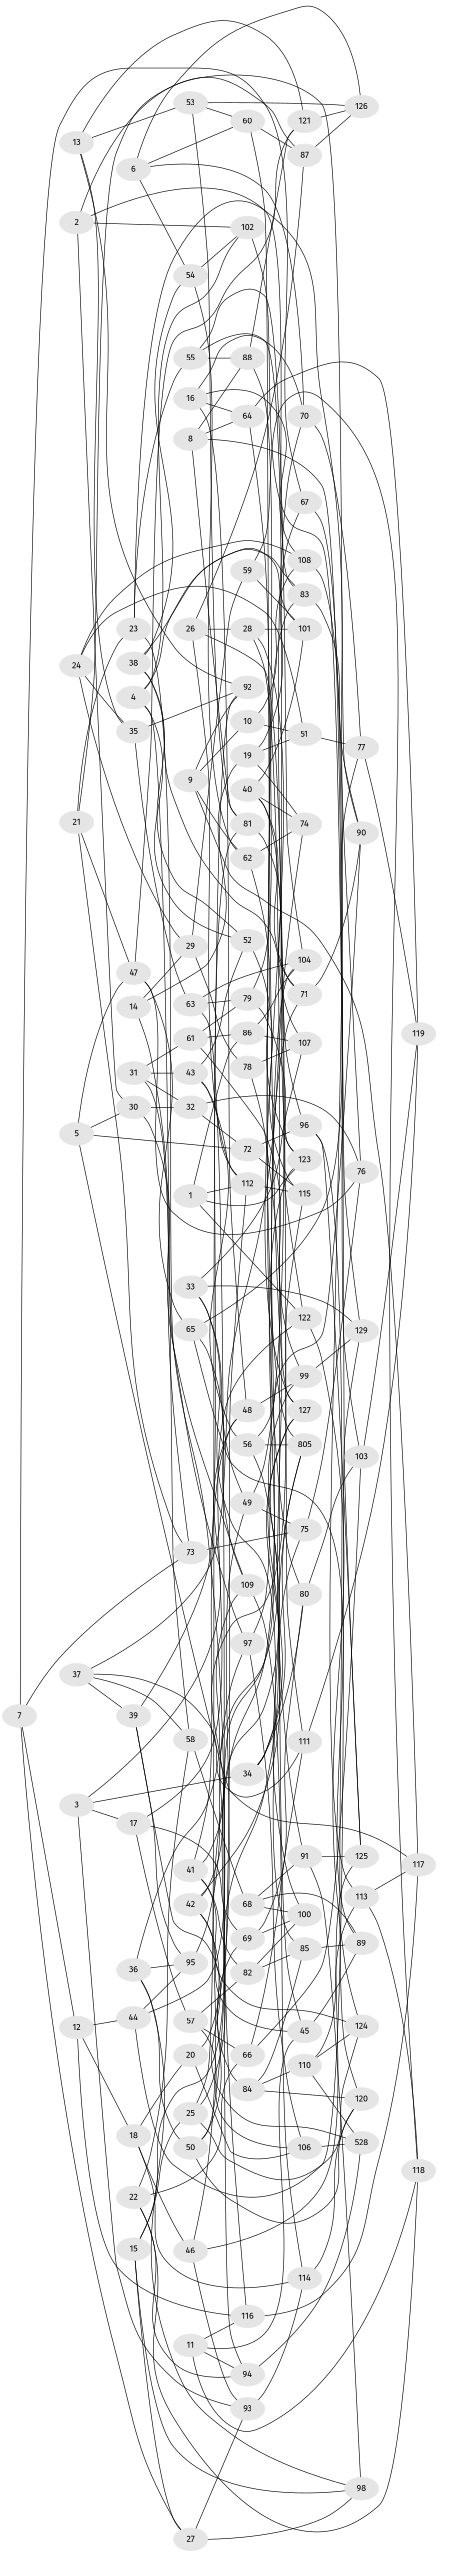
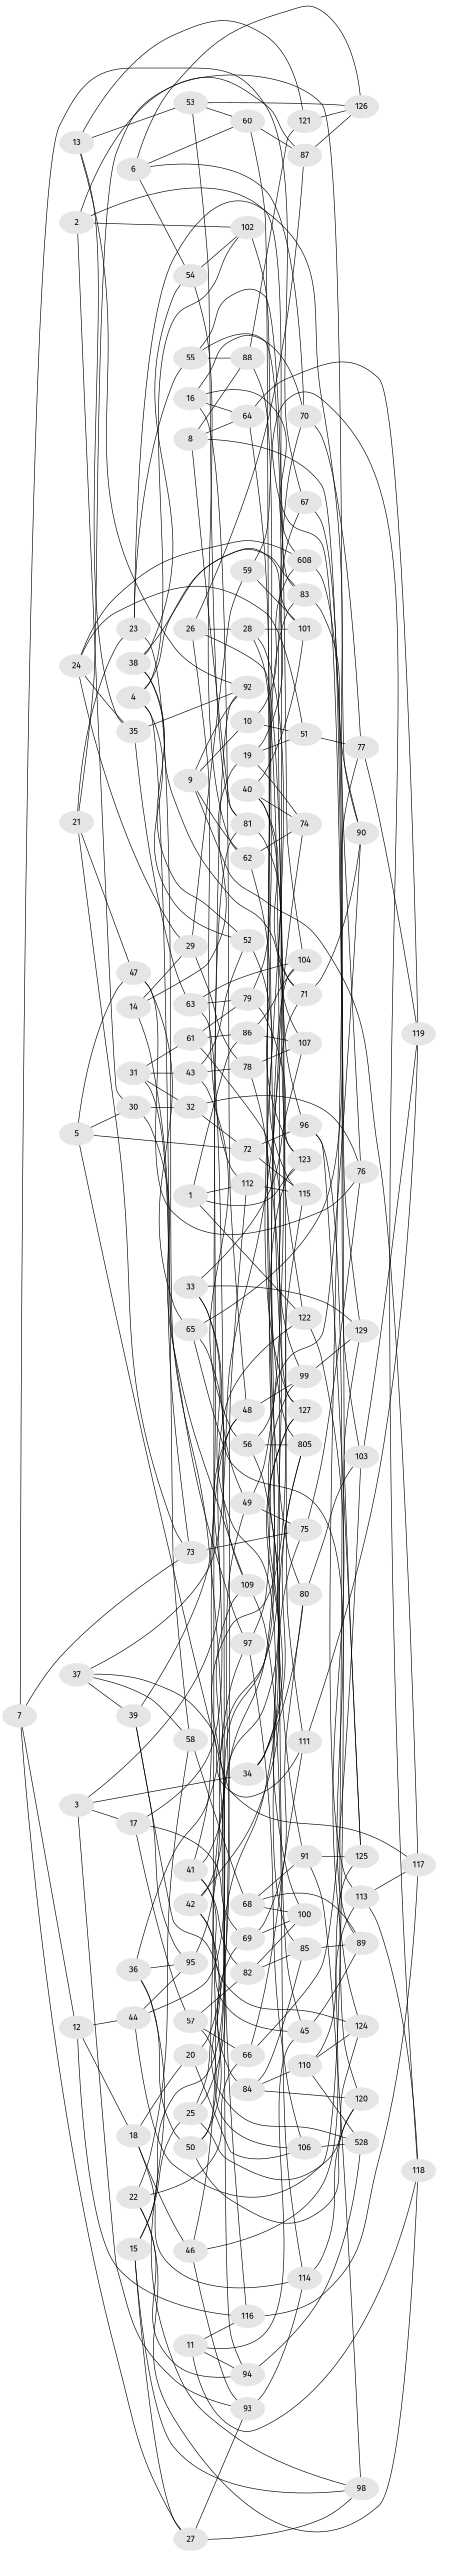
edge "121" -- "47": removed
node "108": label "108" -> "608"
edge "43" -- "112": now "43" -- "78"
